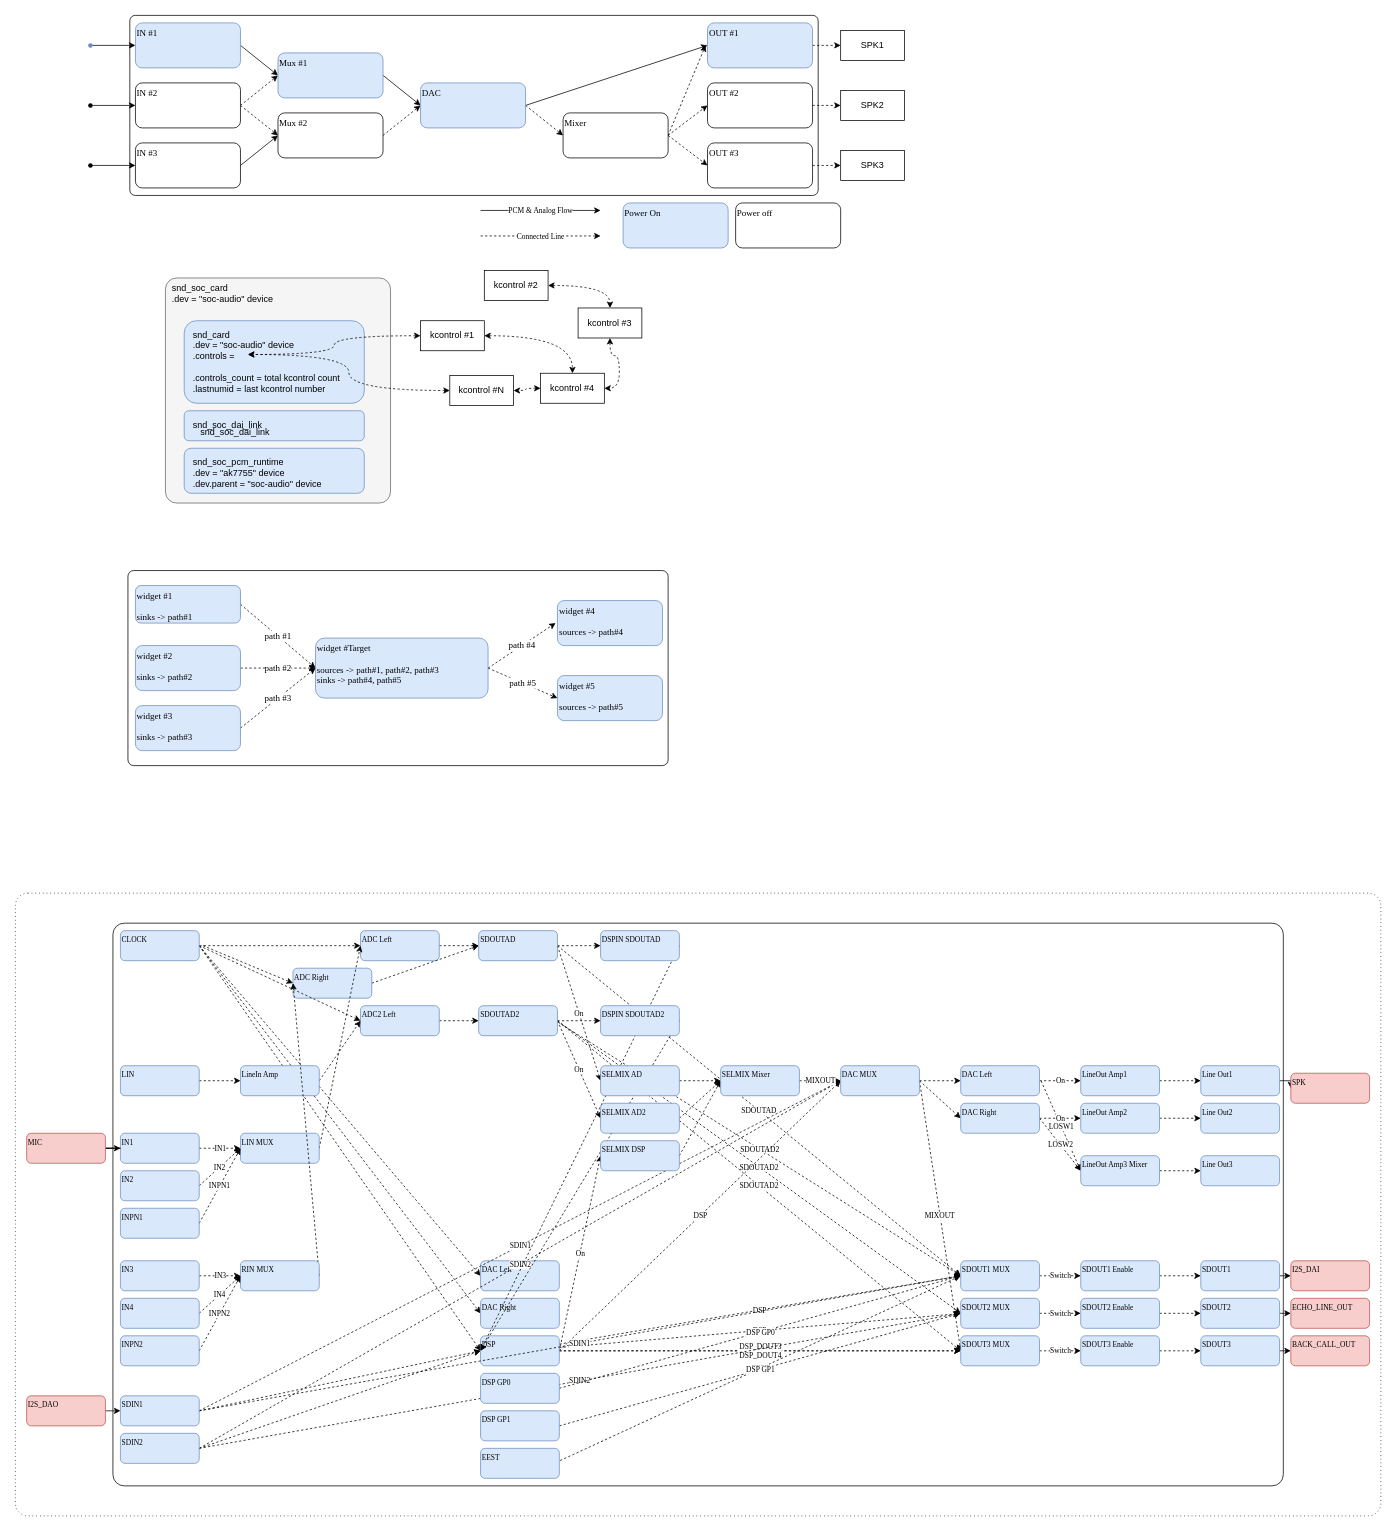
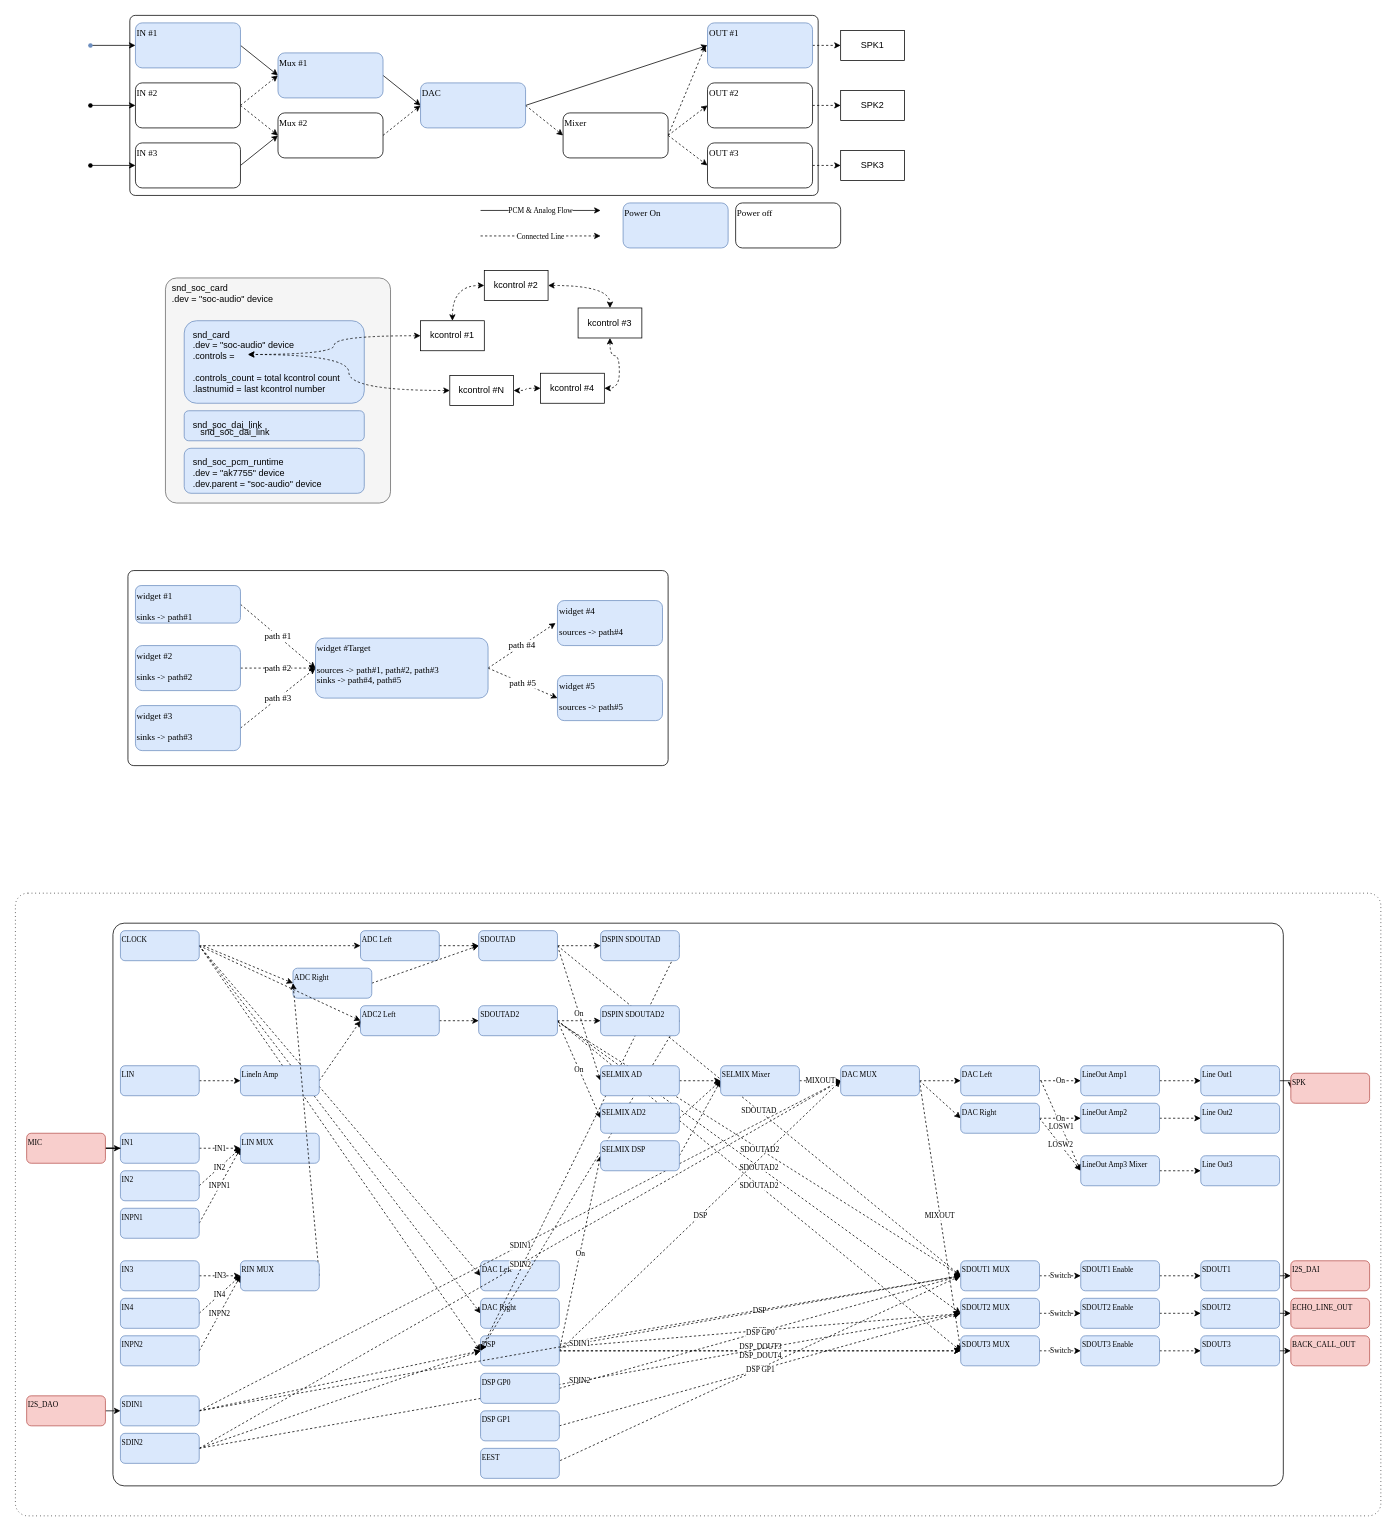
edge "kcontrol #1" -- "kcontrol #4": now "kcontrol #1" -- "kcontrol #2"
edge "LIN MUX" -> "ADC Left": removed
